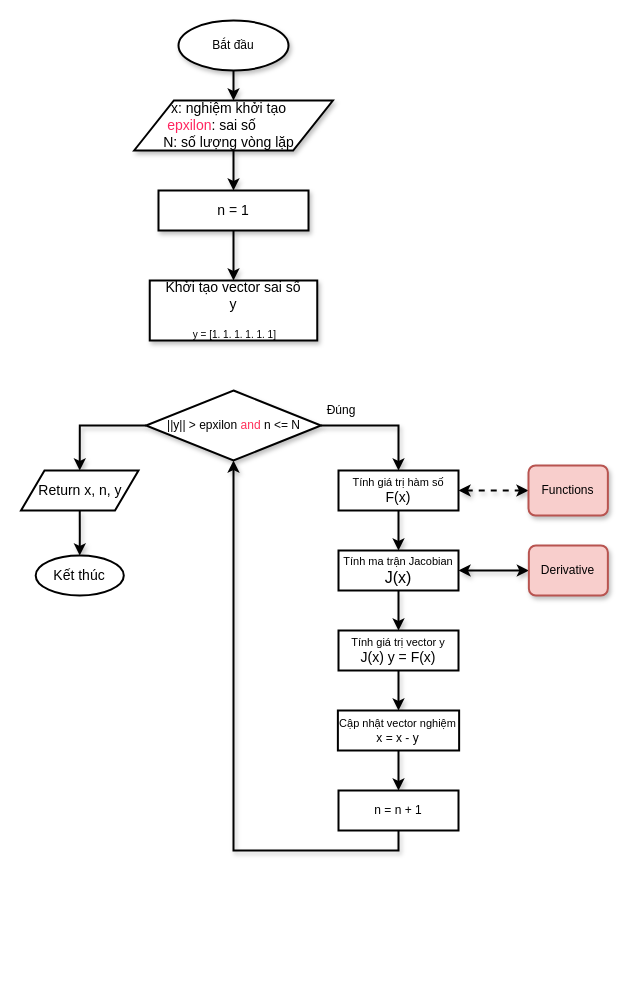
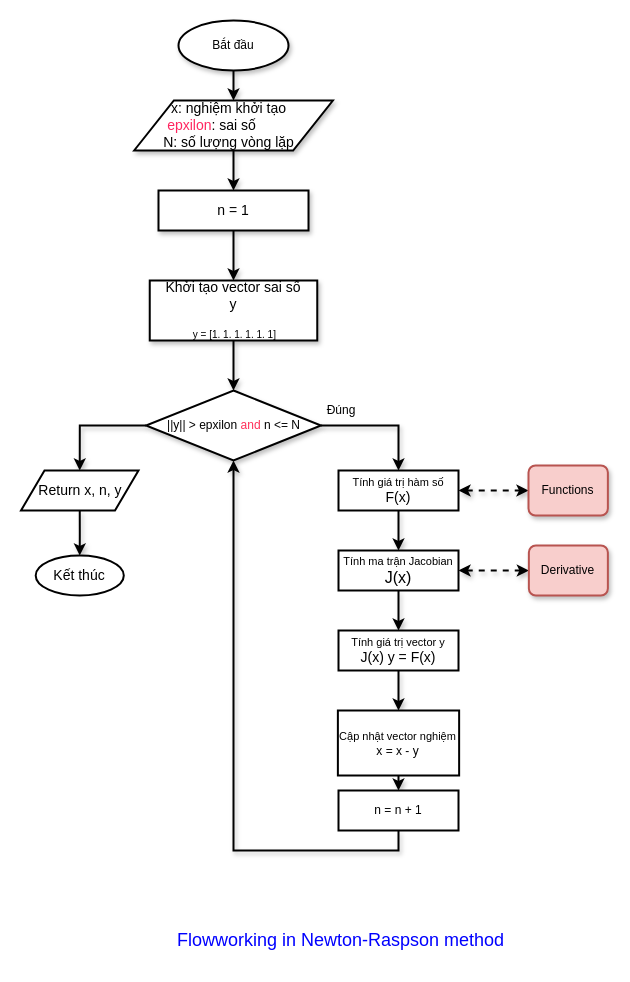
edge "Khởi tạo vector sai số y y = [1. 1. 1. 1. 1. 1]" -> "||y|| > epxilon and n <= N": added
edge "Tính ma trận Jacobian J(x)" -- "Derivative": style solid -> dashed
node "Cập nhật vector nghiệm x = x - y": size 121x40 -> 121x65
node "Flowworking in Newton-Raspson method": added
